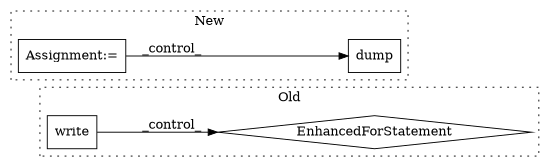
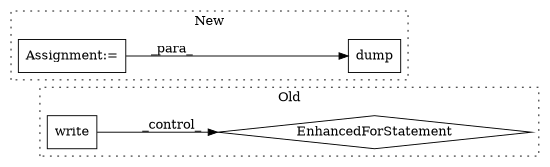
edge "Assignment:=" -> "dump": label "_control_" -> "_para_"
